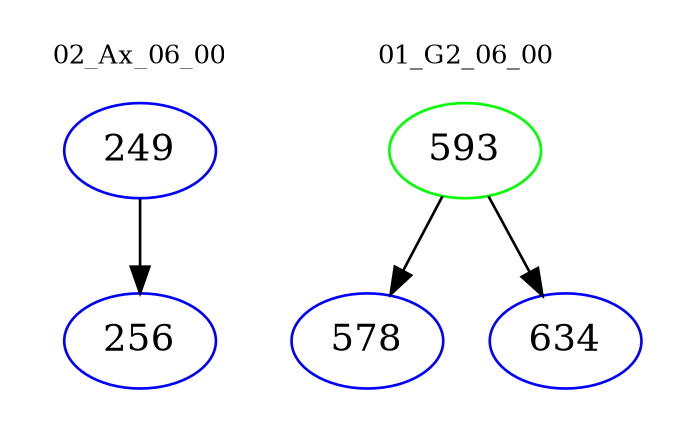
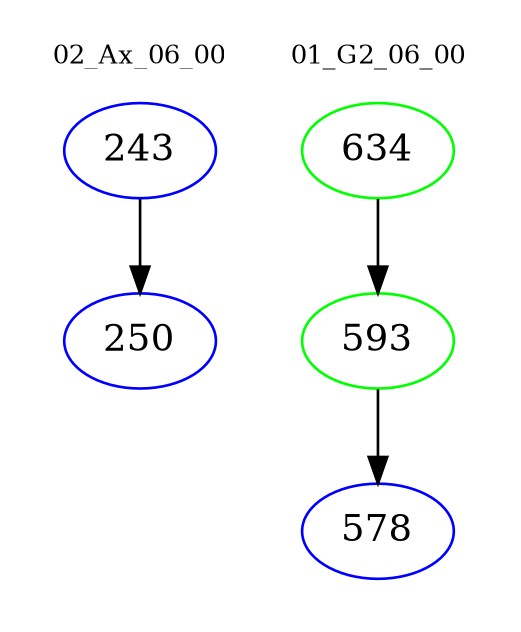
node "249": label "249" -> "243"
edge "593" -> "634": reversed
node "256": label "256" -> "250"
node "634": color blue -> green
